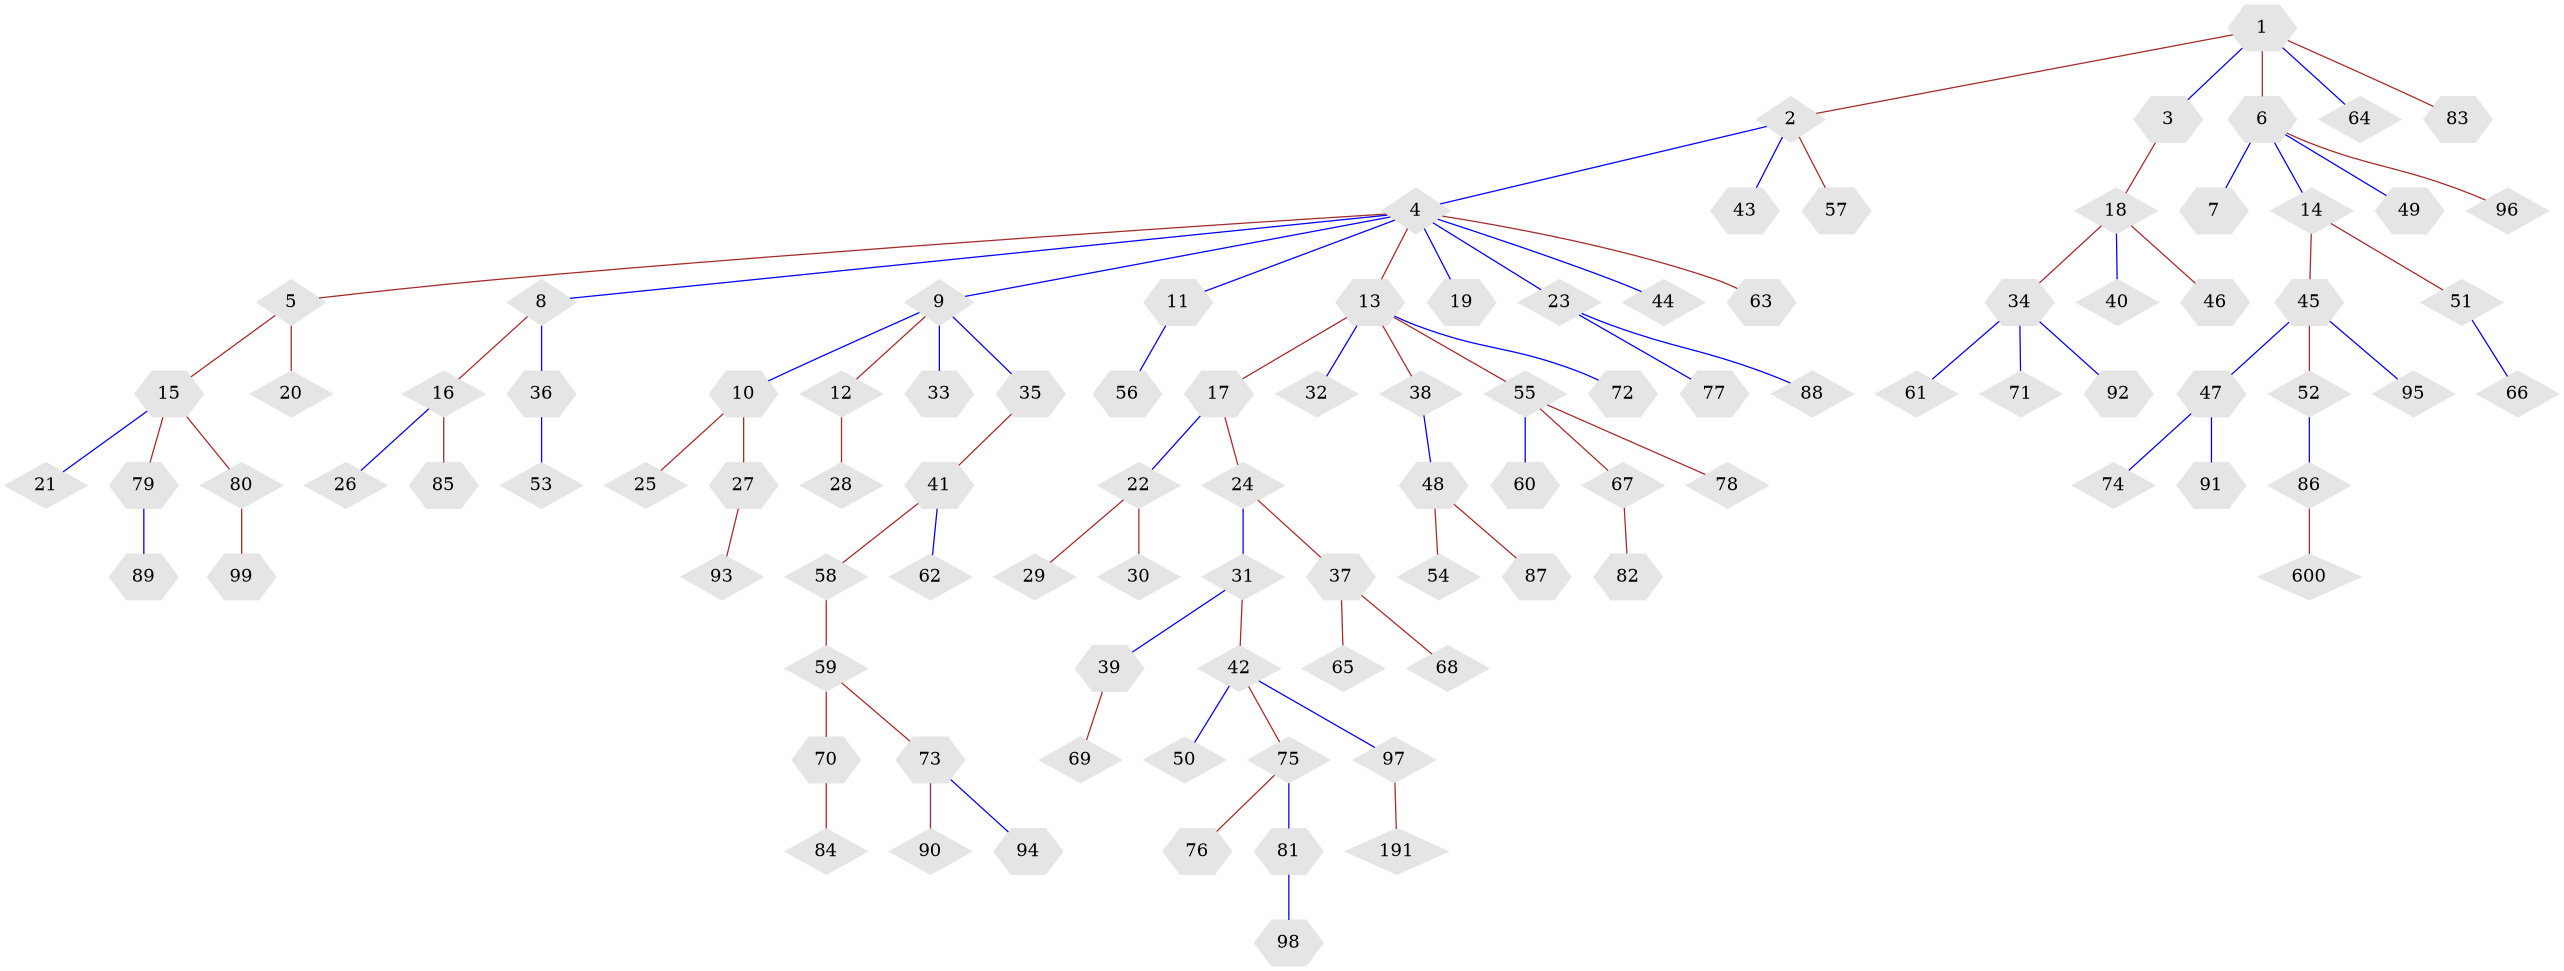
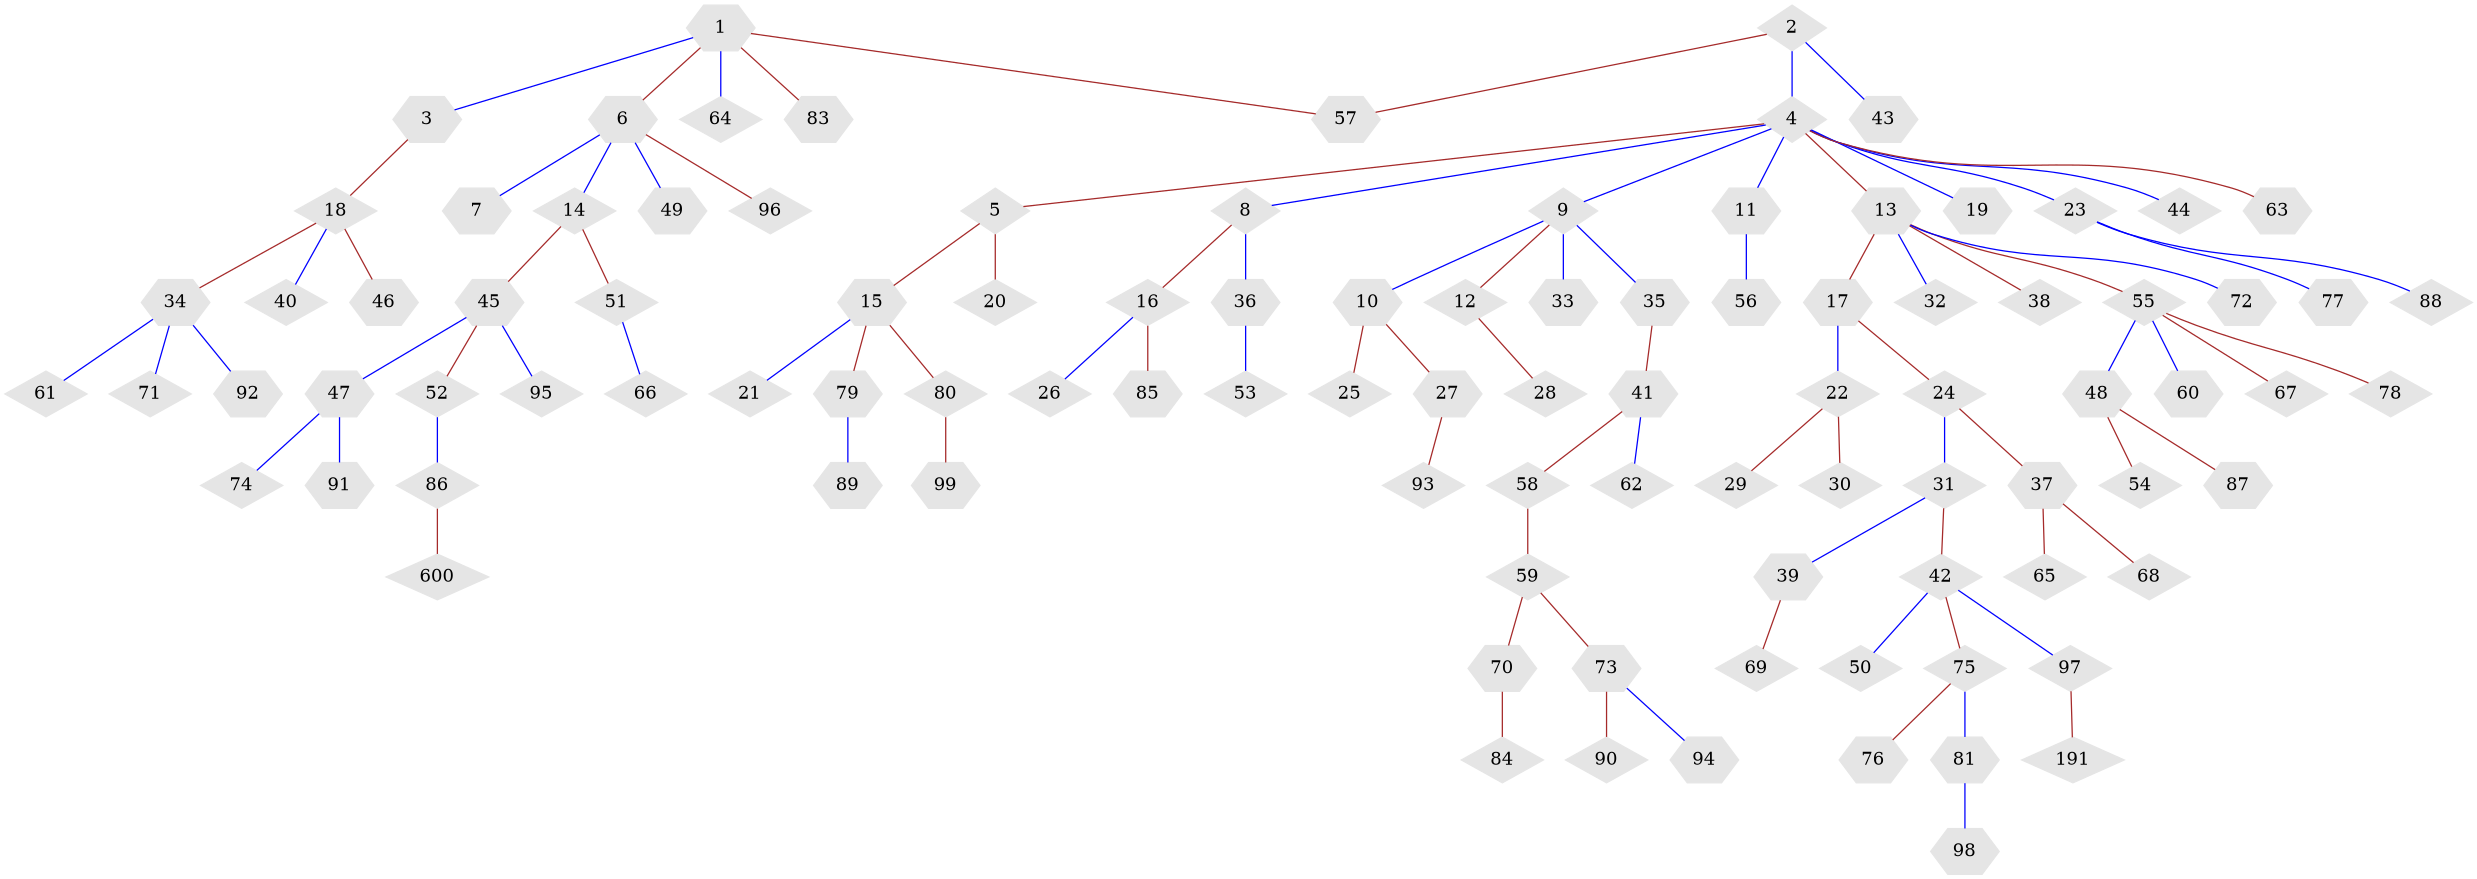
edge "1" -- "2": now "1" -- "57"
edge "38" -- "48": now "55" -- "48"
node "82": removed
